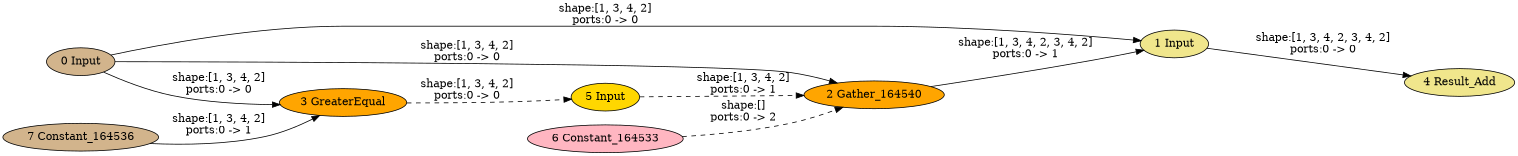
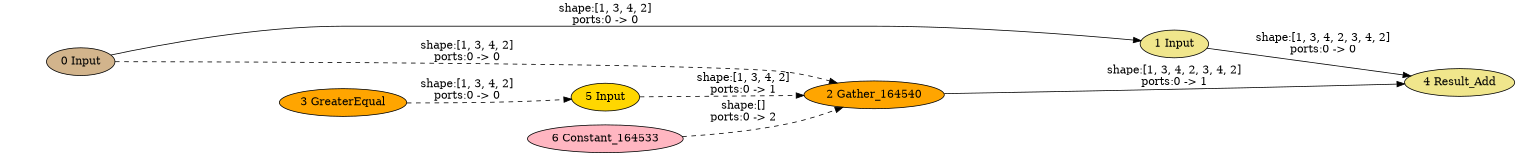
edge "0 Input" -> "2 Gather_164540": style solid -> dashed
edge "2 Gather_164540" -> "1 Input": now "2 Gather_164540" -> "4 Result_Add"
edge "0 Input" -> "3 GreaterEqual": removed, label "shape:[1, 3, 4, 2] ports:0 -> 0"
node "7 Constant_164536": removed
